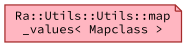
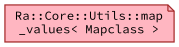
node "Ra::Utils::Utils::map _values< Mapclass >": label "Ra::Utils::Utils::map _values< Mapclass >" -> "Ra::Core::Utils::map _values< Mapclass >"
